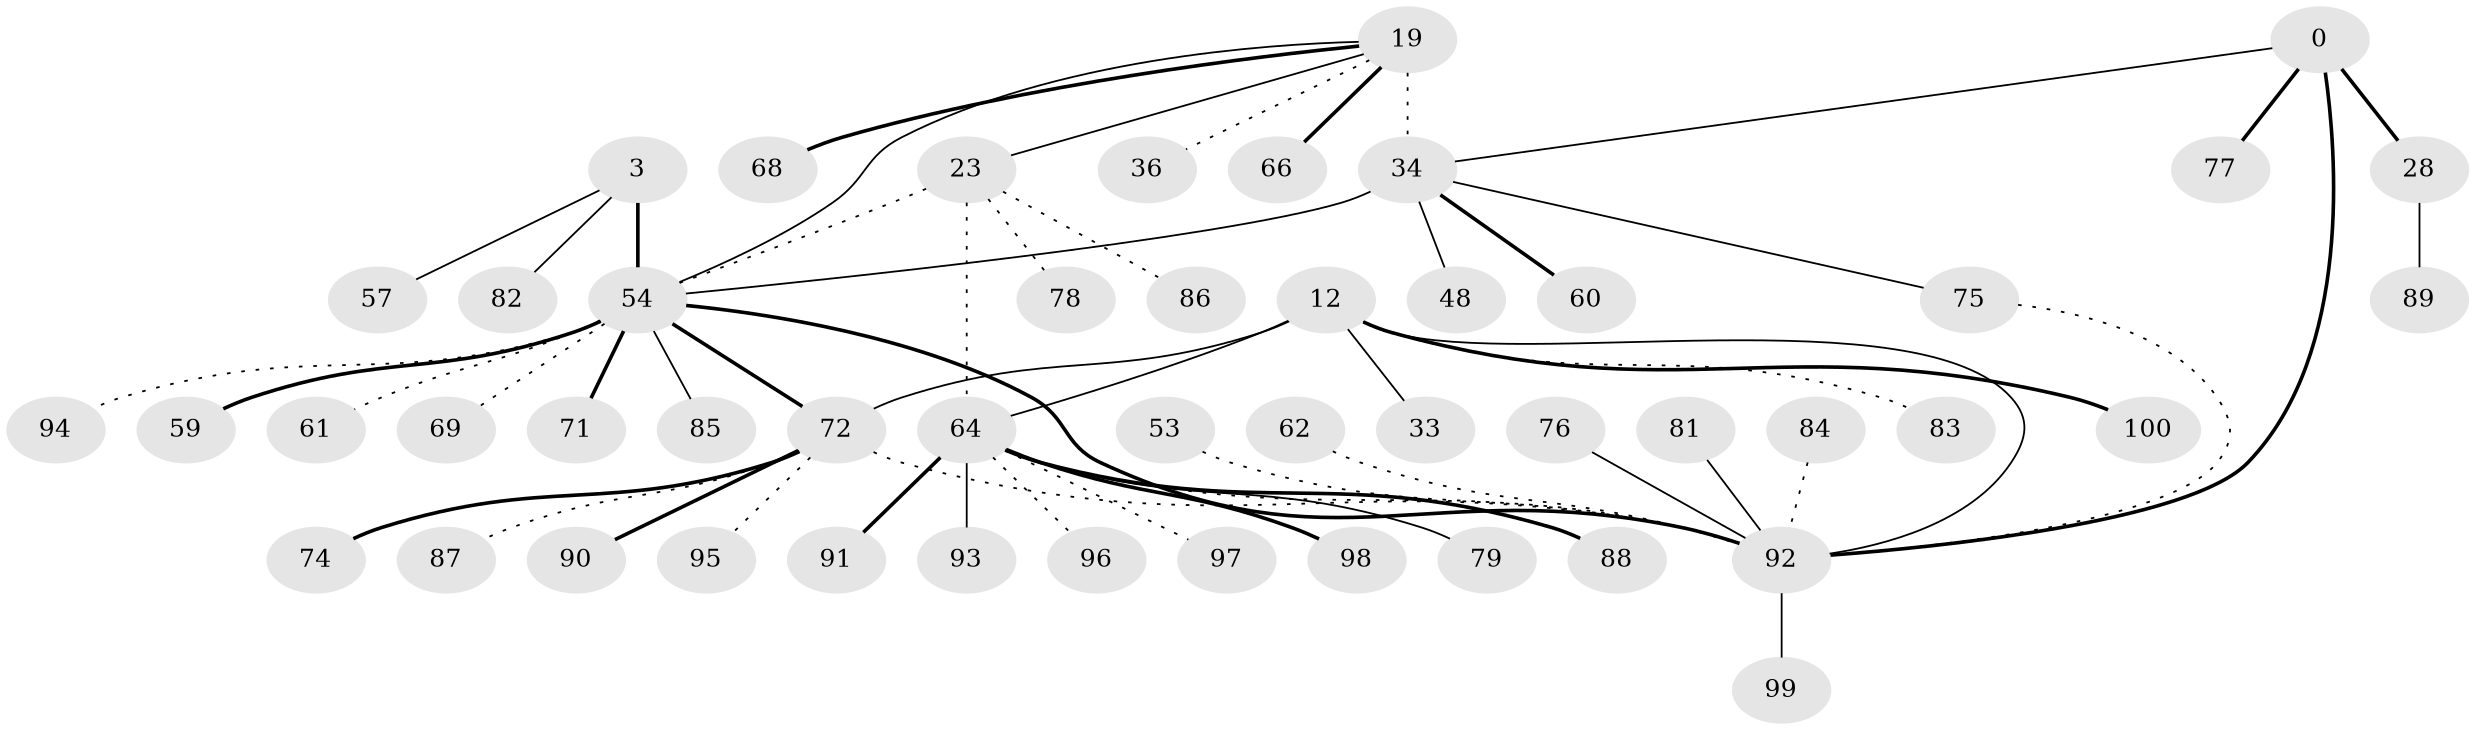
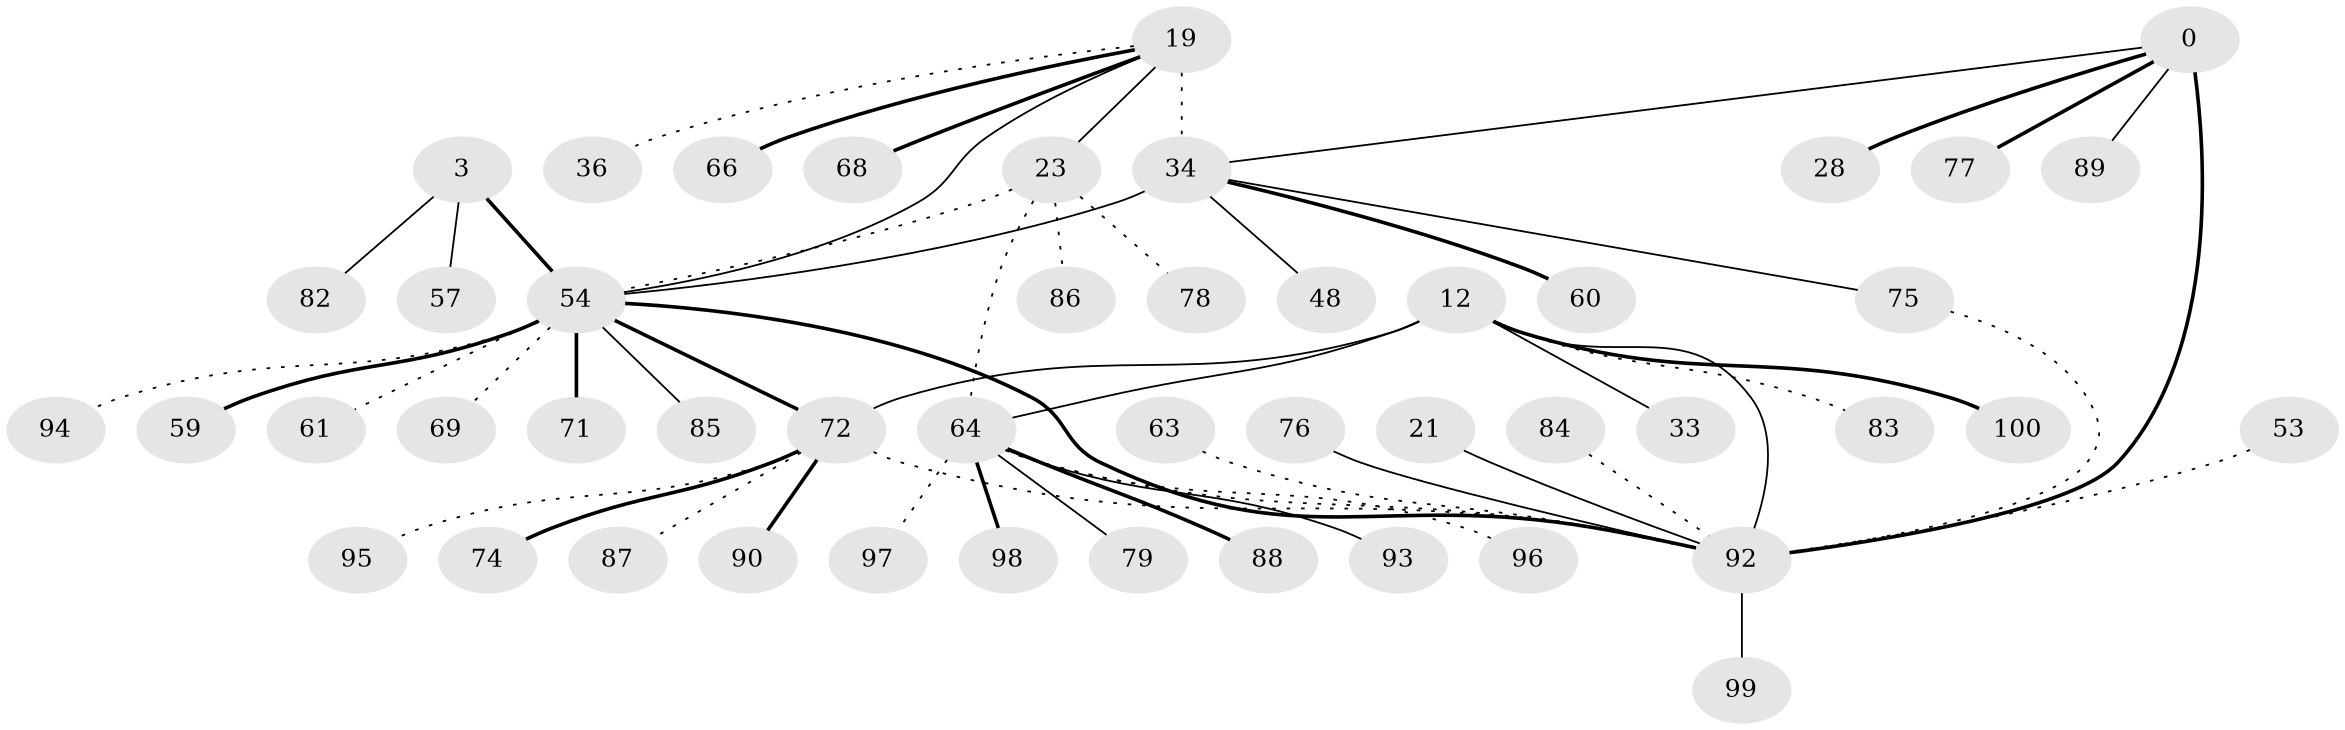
edge "28" -- "89": now "0" -- "89"
node "62": label "62" -> "63"
node "81": label "81" -> "21"
node "91": removed
